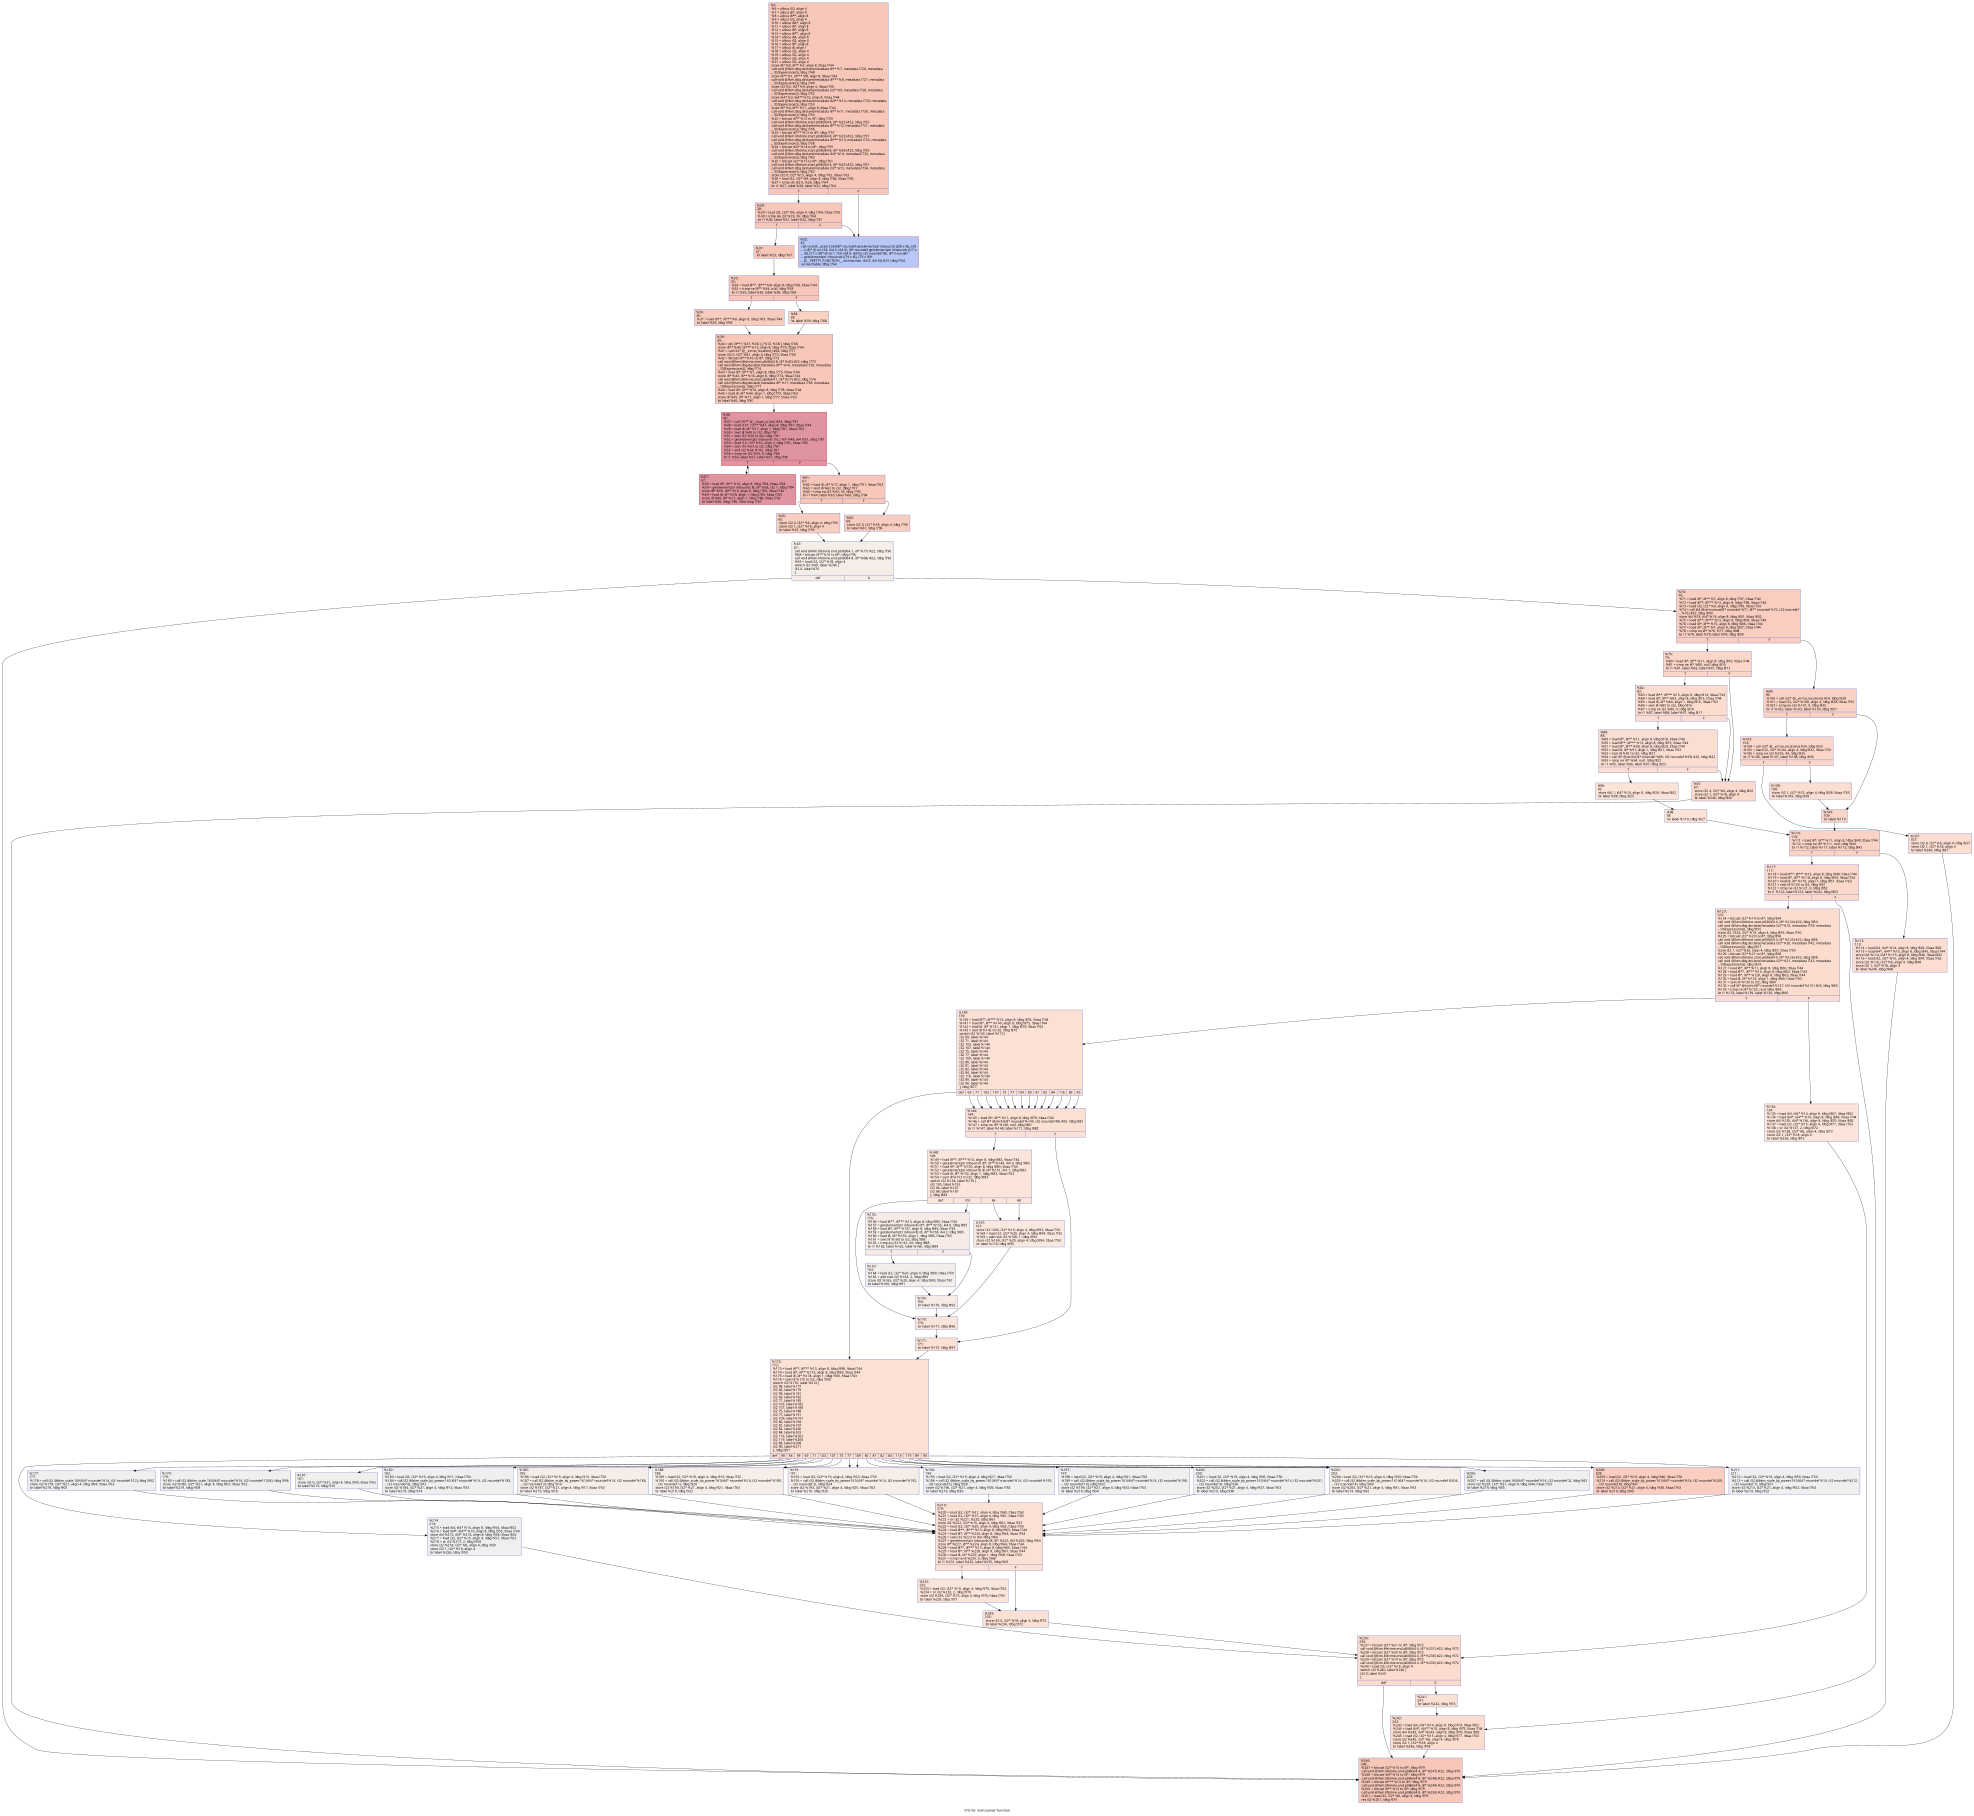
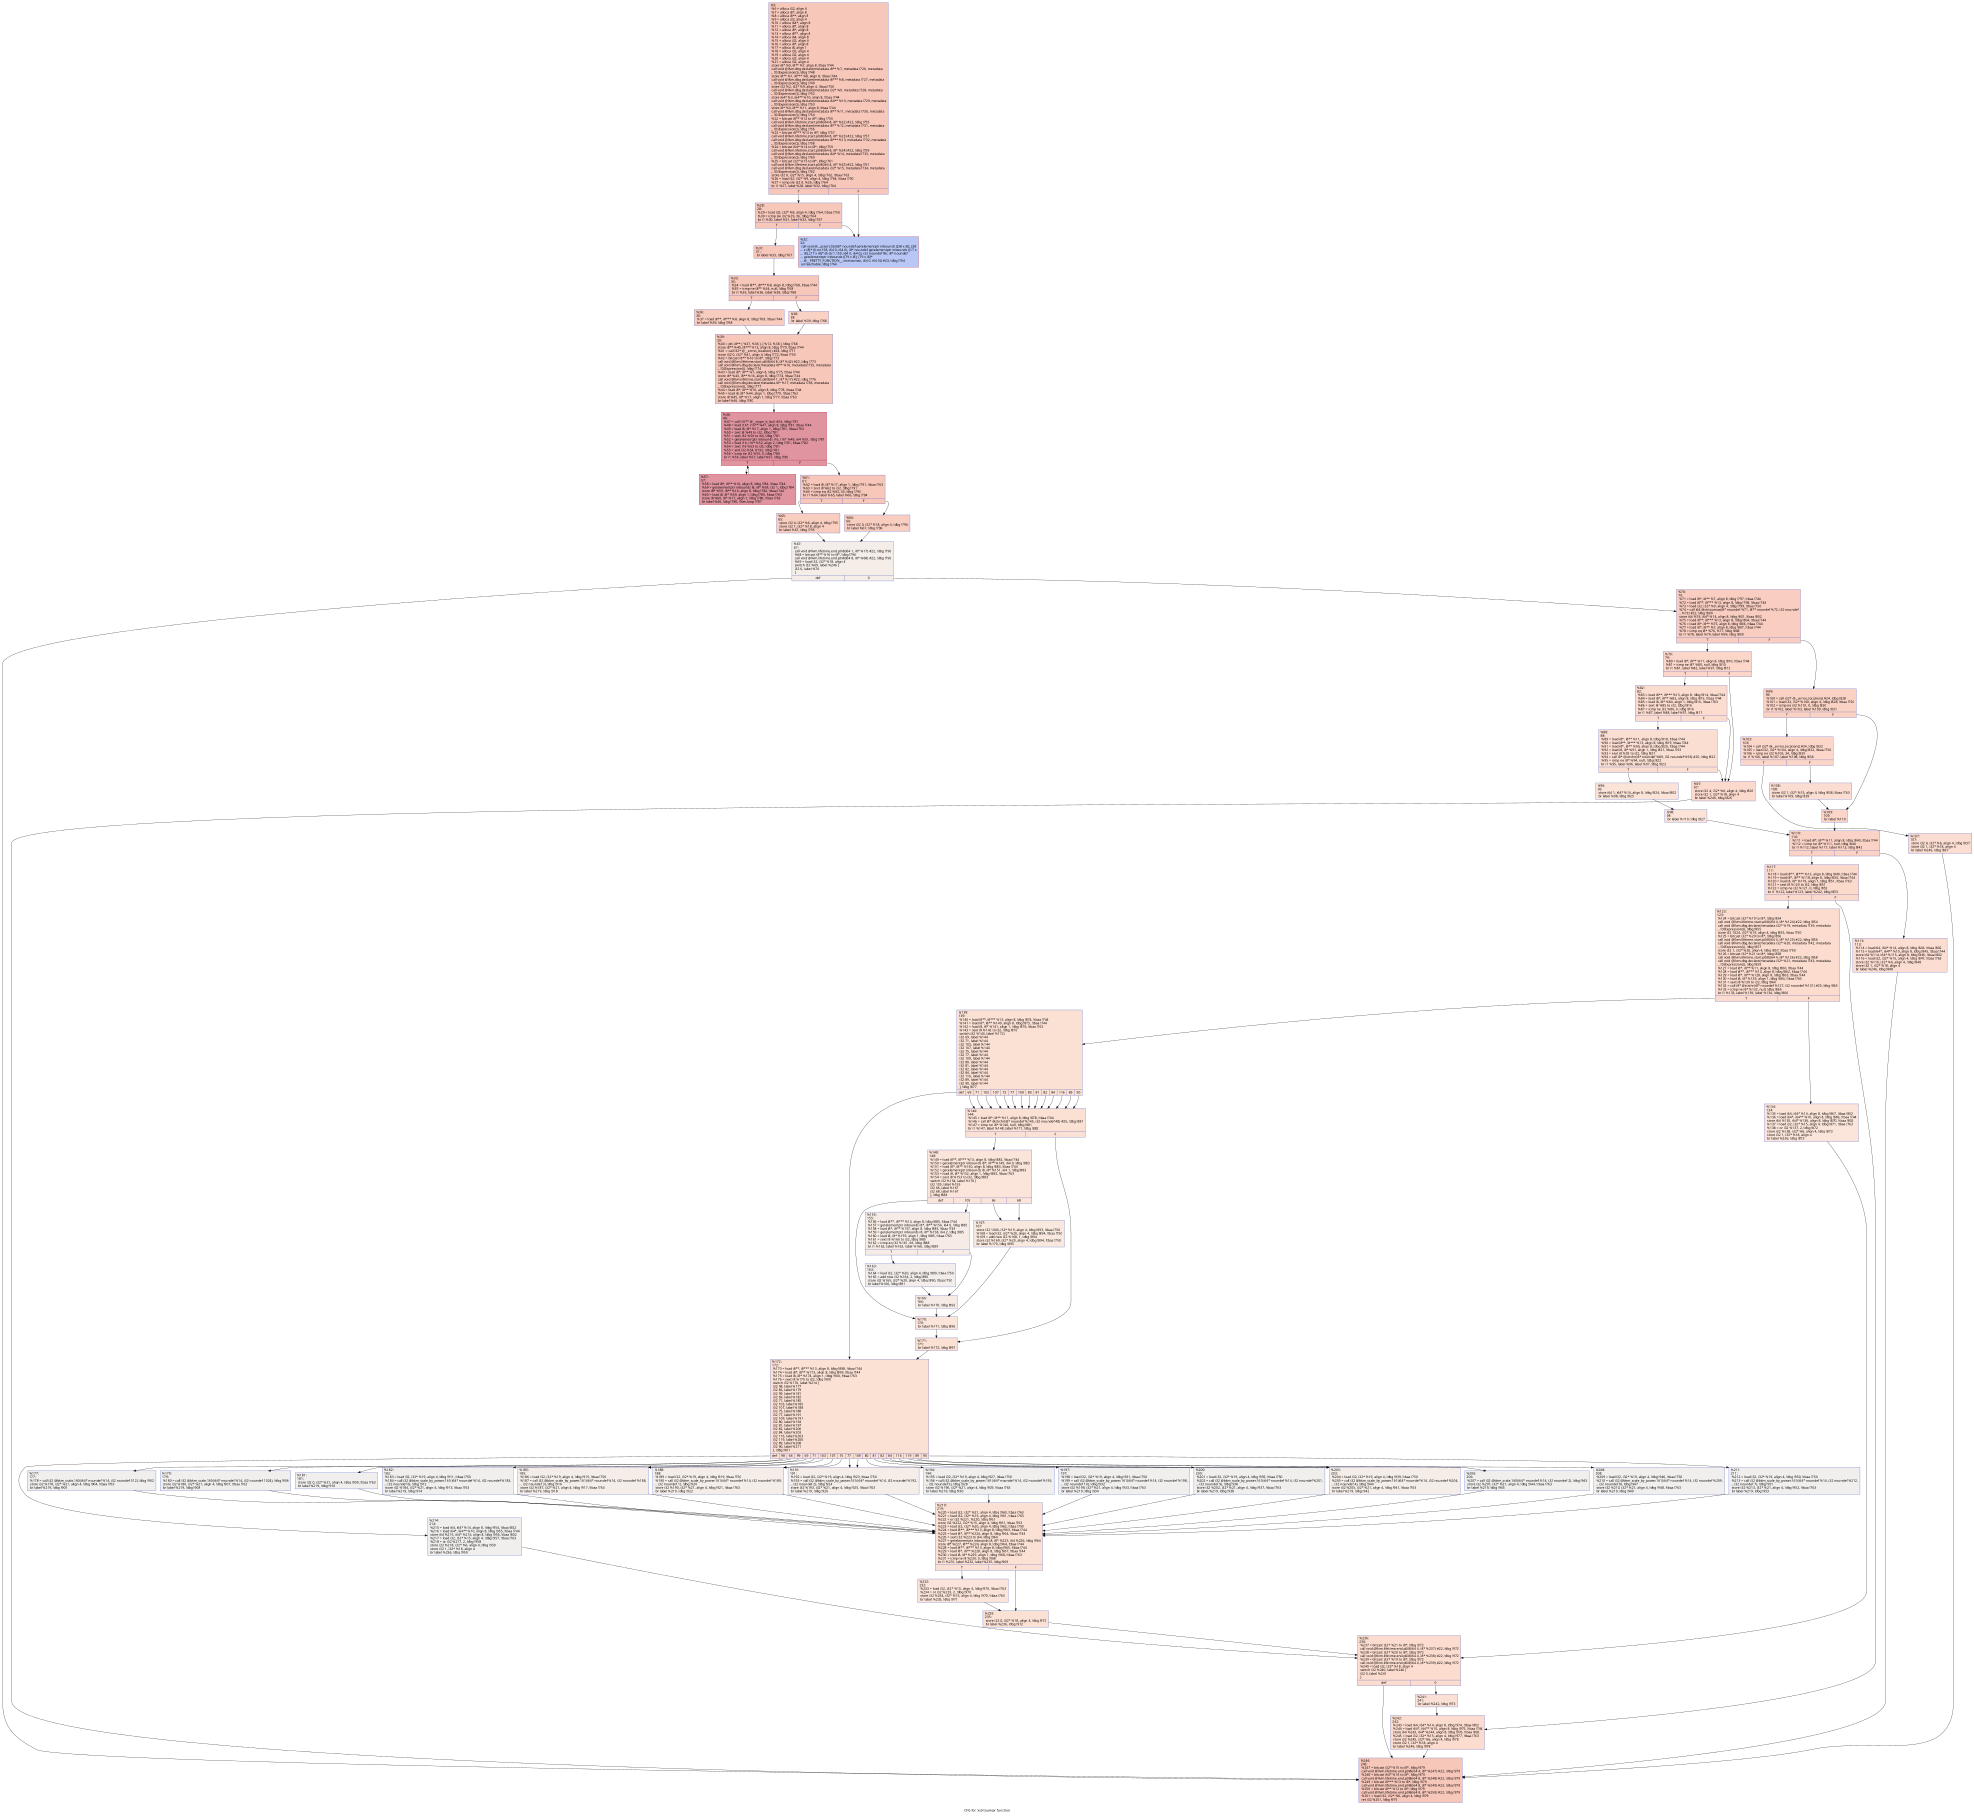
node "%208:": fillcolor #f2907270 -> #e0dbd870
